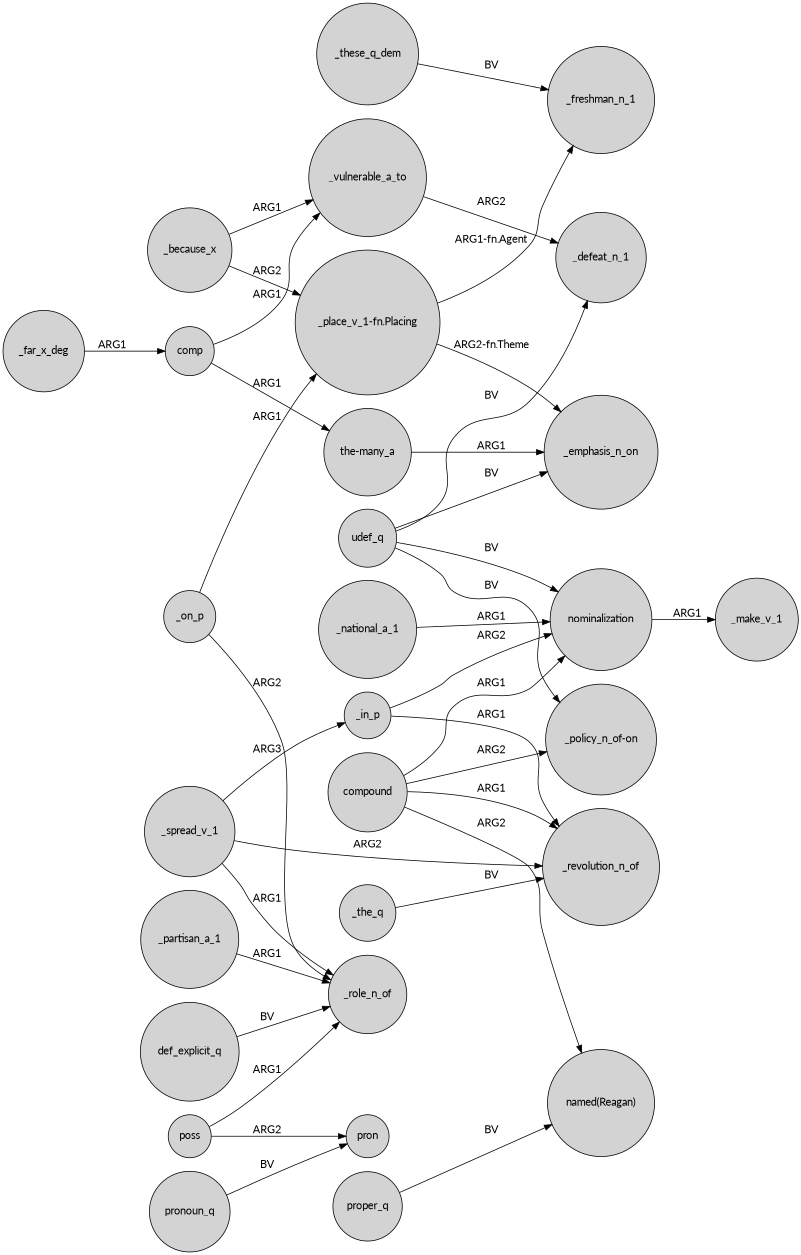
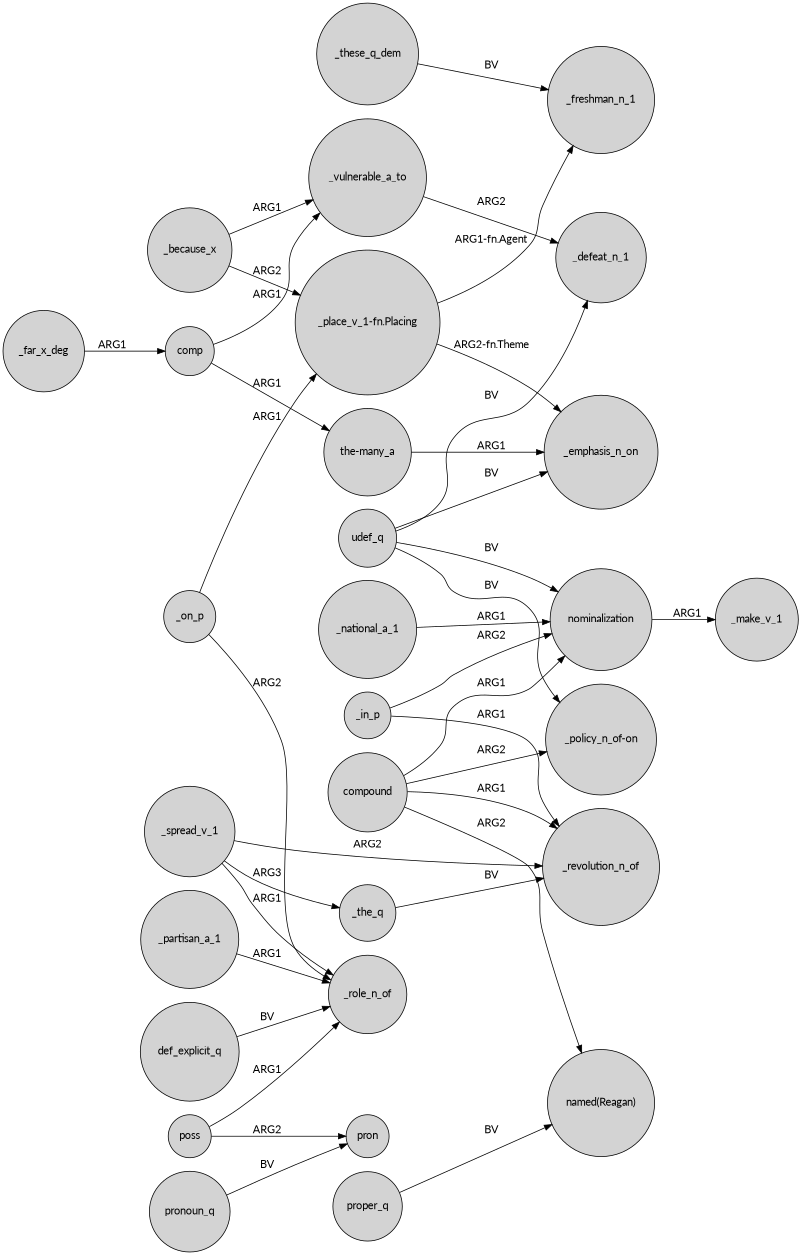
edge "_spread_v_1" -> "_in_p": now "_spread_v_1" -> "_the_q"
